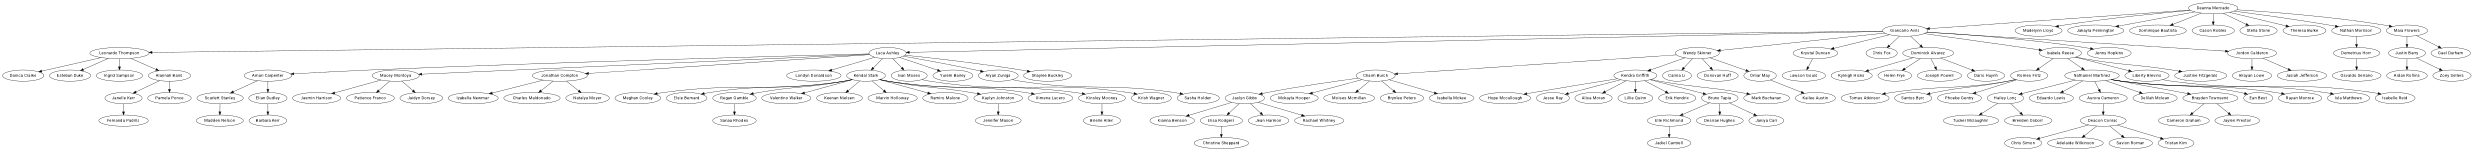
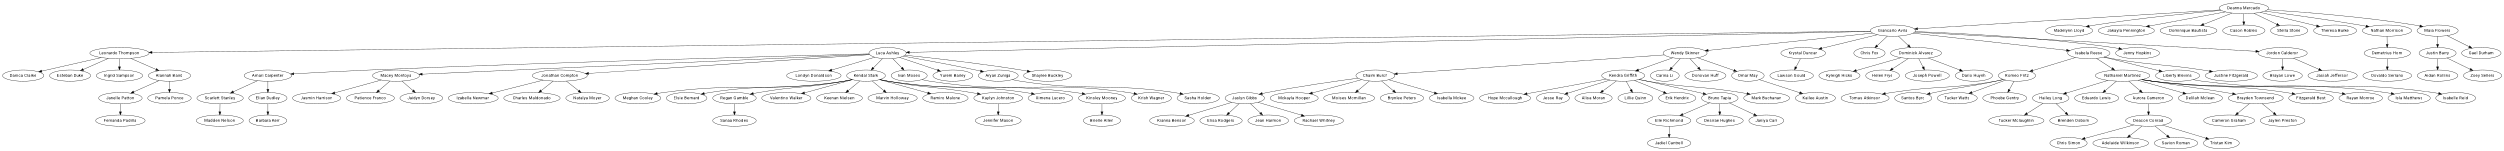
node "Janelle Kerr": label "Janelle Kerr" -> "Janelle Patton"
node "Tucker Watts": added
node "Ean Best": label "Ean Best" -> "Fitzgerald Best"
node "Christine Sheppard": removed
